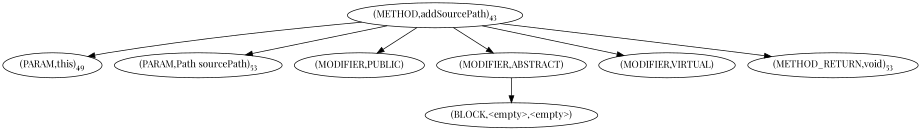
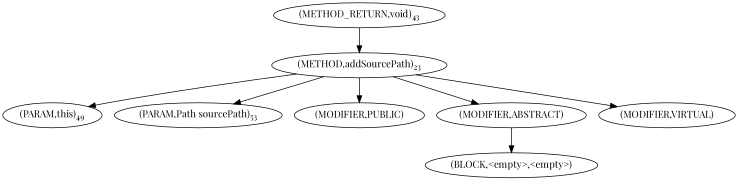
node "(METHOD,addSourcePath)": text "43" -> "23"
edge "(METHOD,addSourcePath)" -> "(METHOD_RETURN,void)": reversed
node "(METHOD_RETURN,void)": text "53" -> "43"
